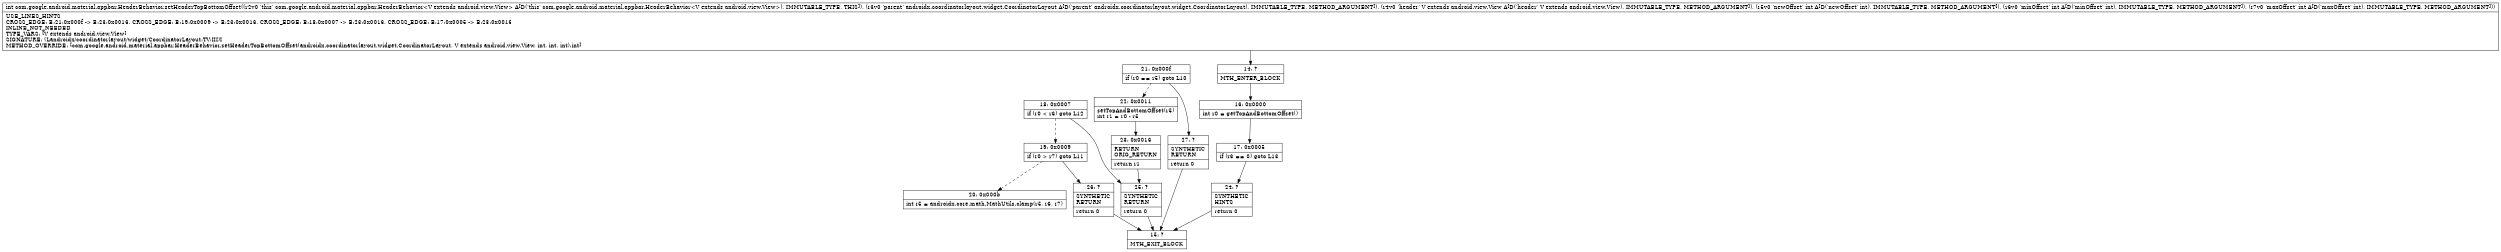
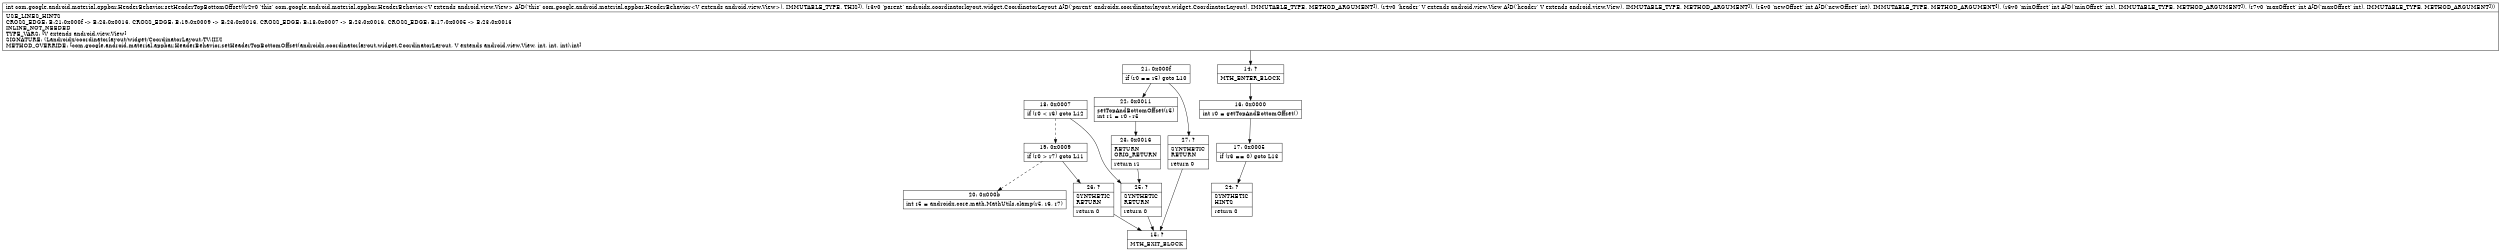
edge "21: 0x000f" -> "22: 0x0011": style dashed -> solid
edge "24: ?" -> "15: ?": removed
